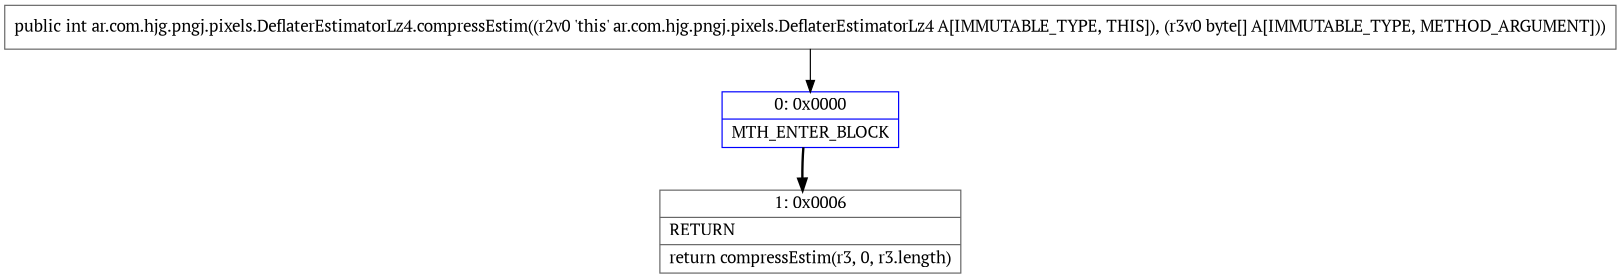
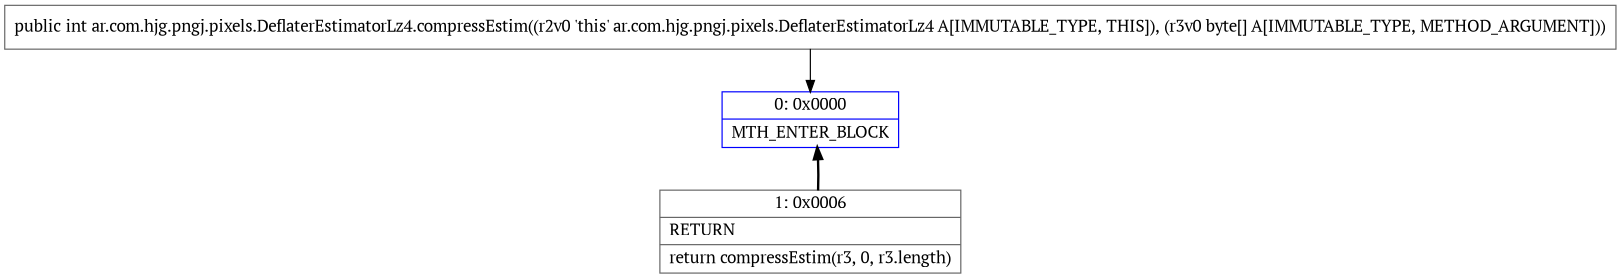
edge "0: 0x0000" -> "1: 0x0006": reversed
